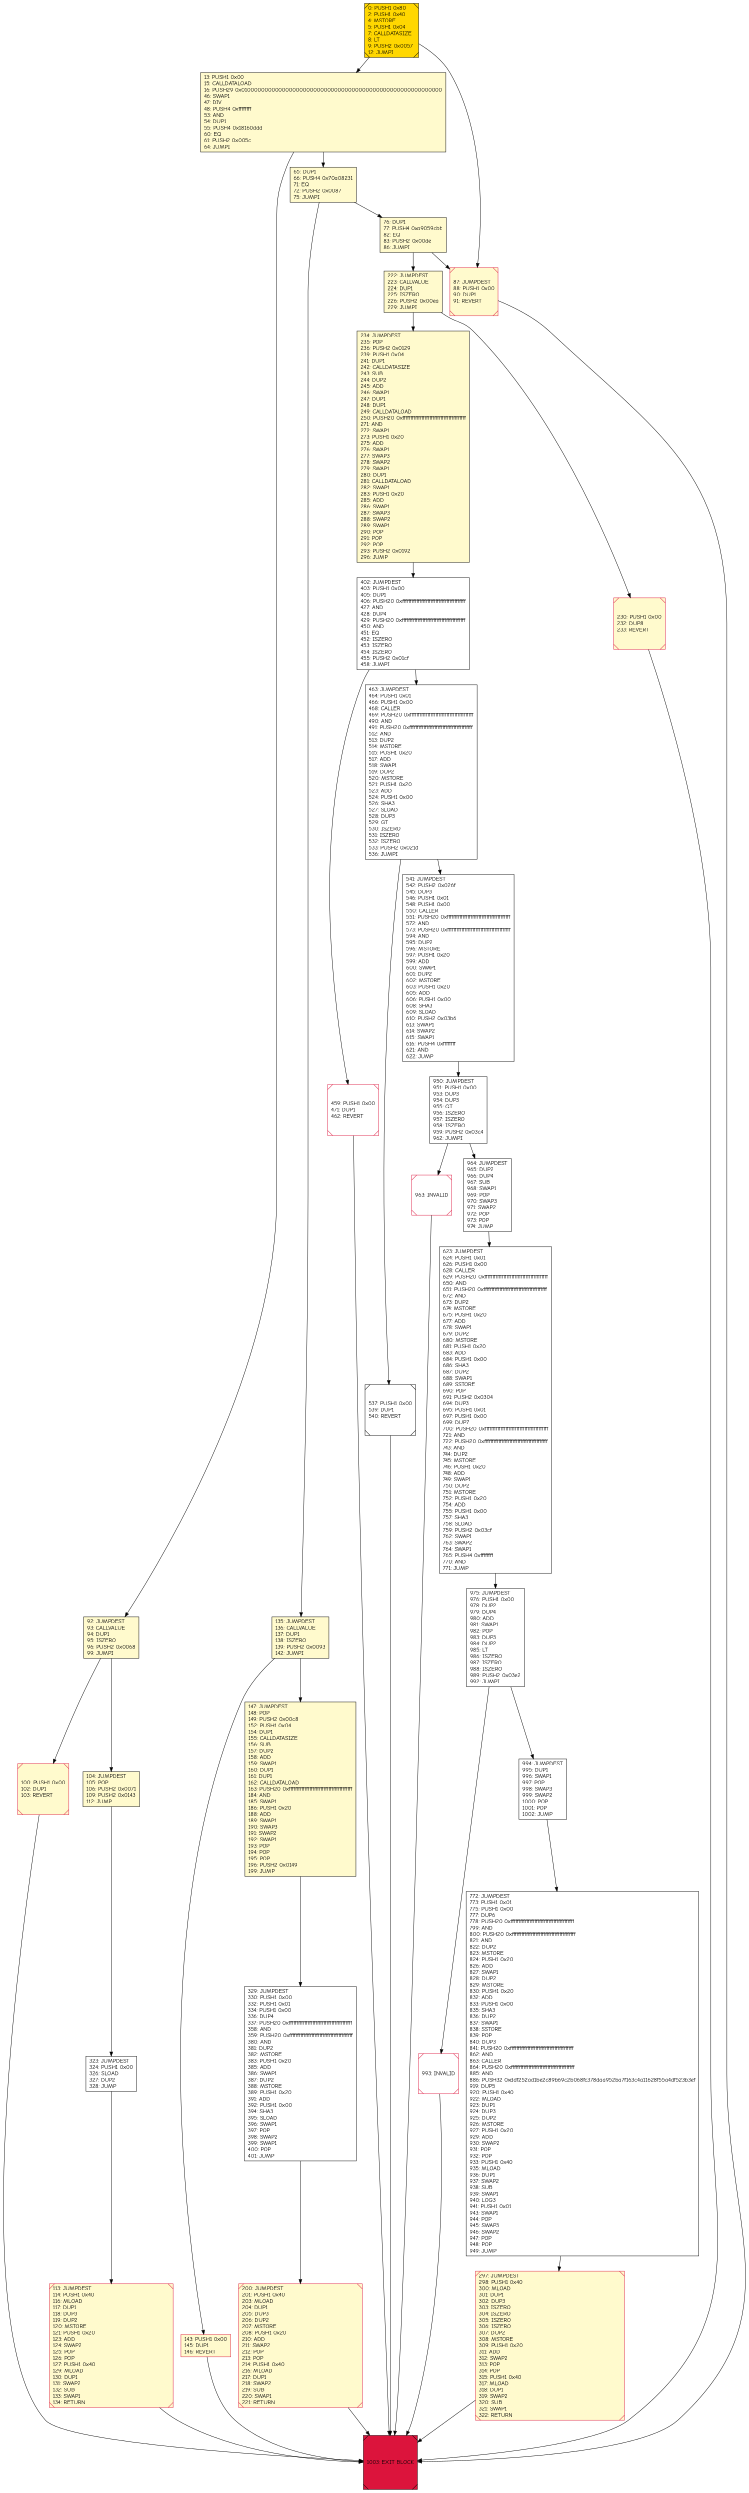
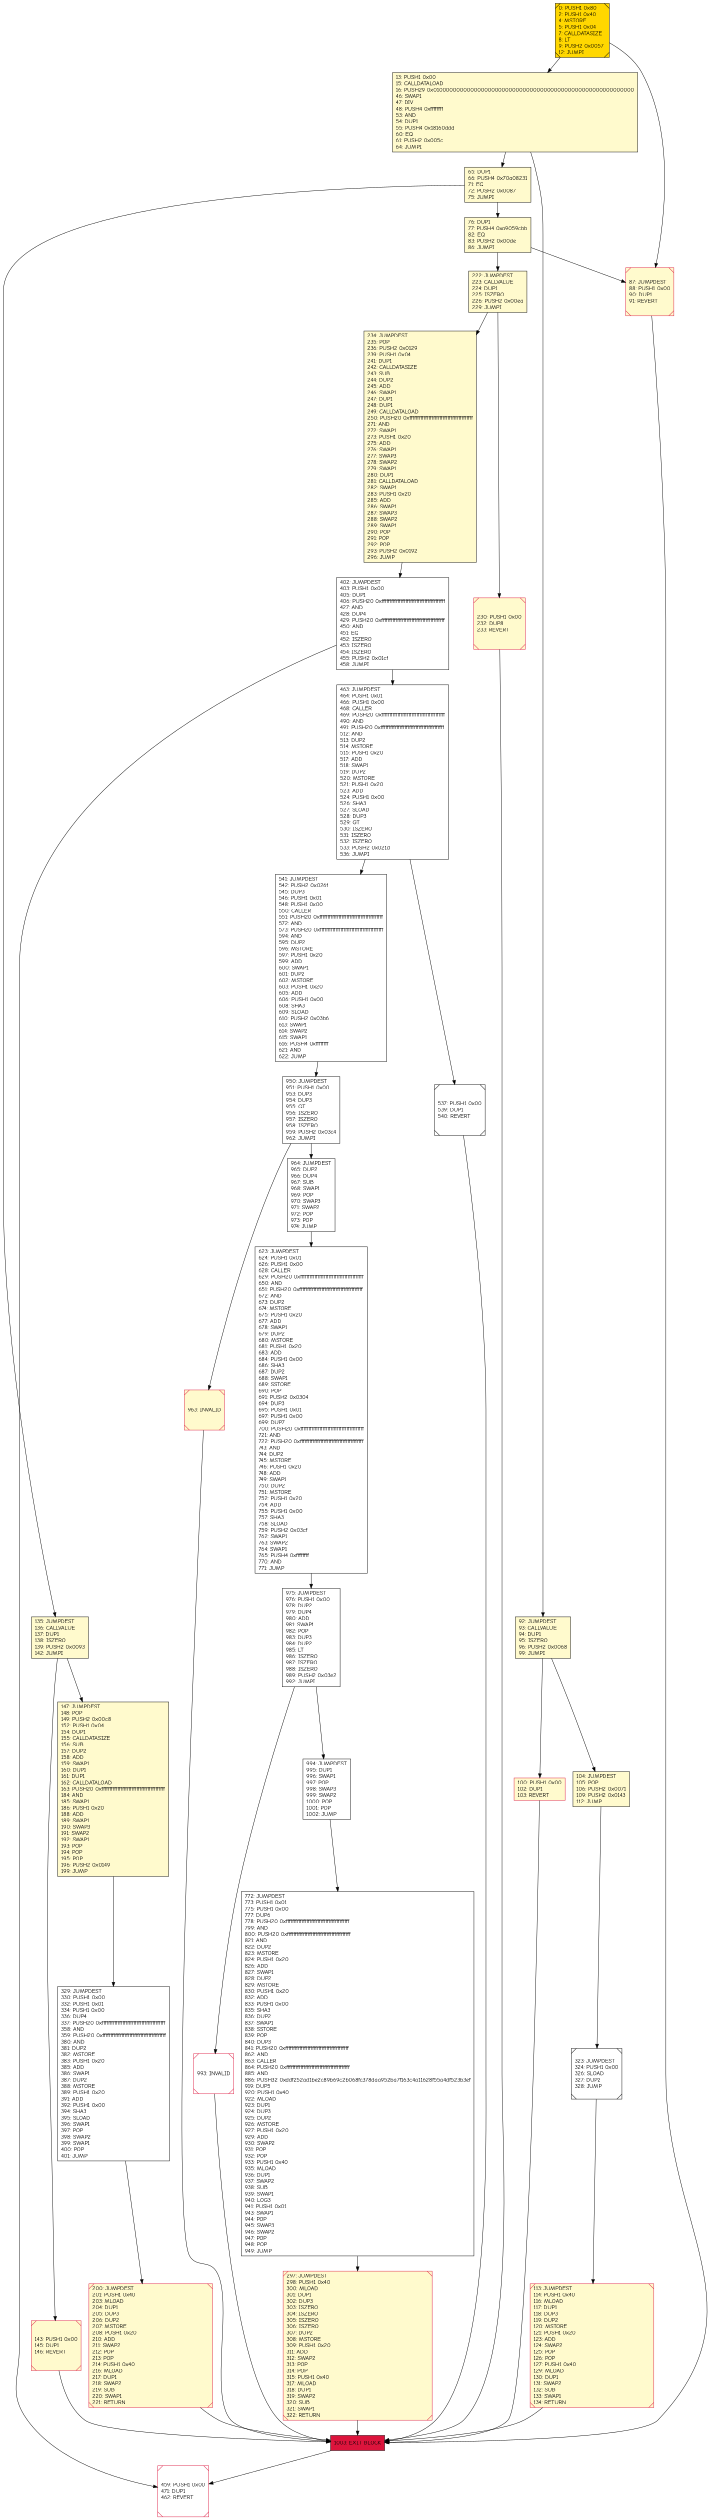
node "963: INVALID": fillcolor white -> lemonchiffon
edge "459: PUSH1 0x00 471: DUP1 462: REVERT" -> "1003: EXIT BLOCK": reversed
node "100: PUSH1 0x00 102: DUP1 103: REVERT": shape Msquare -> box
node "323: JUMPDEST 324: PUSH1 0x00 326: SLOAD 327: DUP2 328: JUMP": shape box -> Msquare
node "143: PUSH1 0x00 145: DUP1 146: REVERT": shape box -> Msquare
node "1003: EXIT BLOCK": shape Msquare -> box
